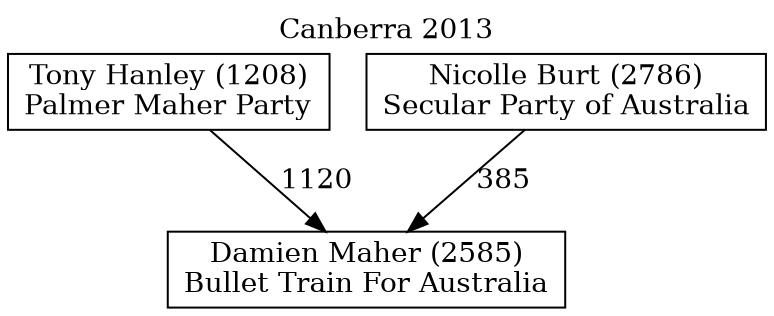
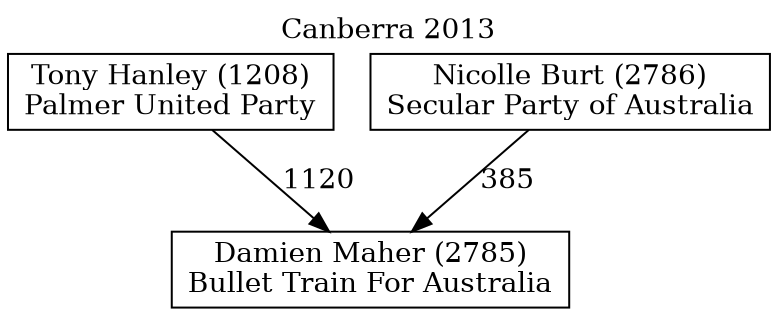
node "Tony Hanley (1208) Palmer Maher Party": label "Tony Hanley (1208) Palmer Maher Party" -> "Tony Hanley (1208) Palmer United Party"
node "Damien Maher (2585) Bullet Train For Australia": label "Damien Maher (2585) Bullet Train For Australia" -> "Damien Maher (2785) Bullet Train For Australia"
